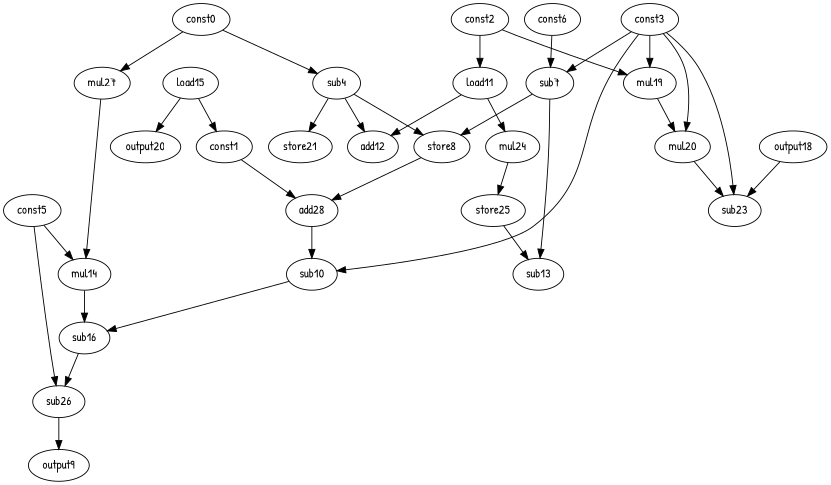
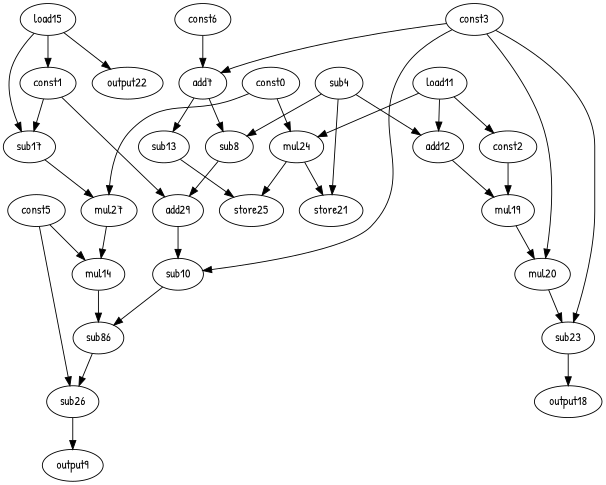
edge "const2" -> "load11": reversed
edge "const3" -> "mul19": now "add12" -> "mul19"
edge "const0" -> "sub4": now "const0" -> "mul24"
node "sub7": label "sub7" -> "add7"
node "sub17": added
node "output20": label "output20" -> "output22"
node "store8": label "store8" -> "sub8"
edge "mul24" -> "store21": added
edge "output18" -> "sub23": reversed
node "add28": label "add28" -> "add29"
edge "store25" -> "sub13": reversed
node "sub16": label "sub16" -> "sub86"
